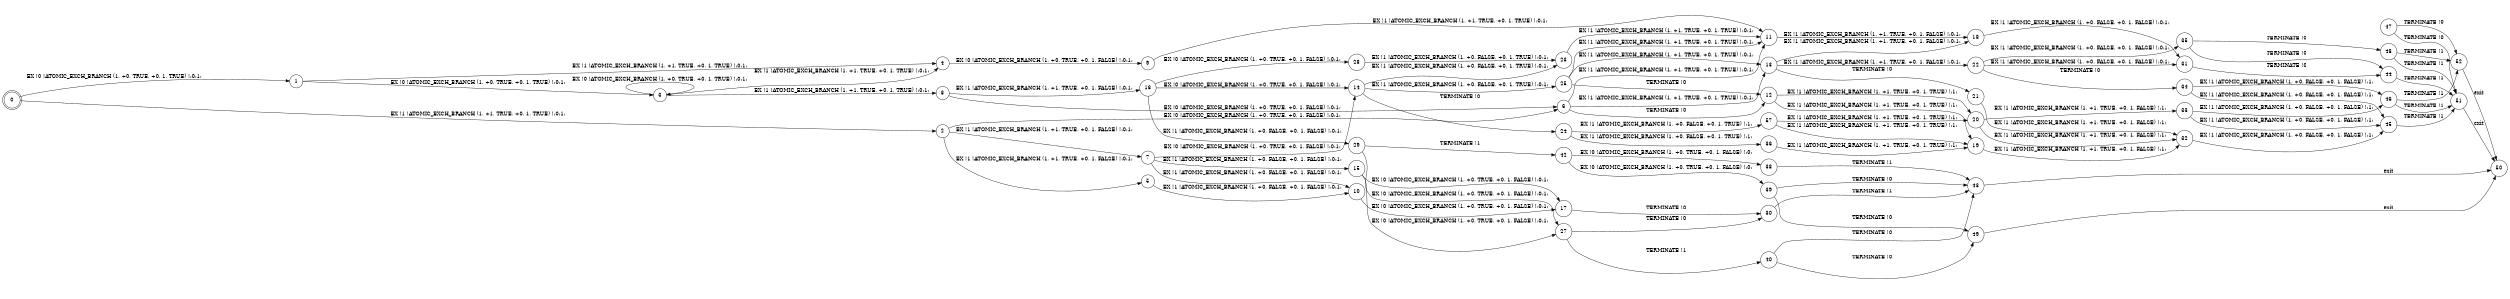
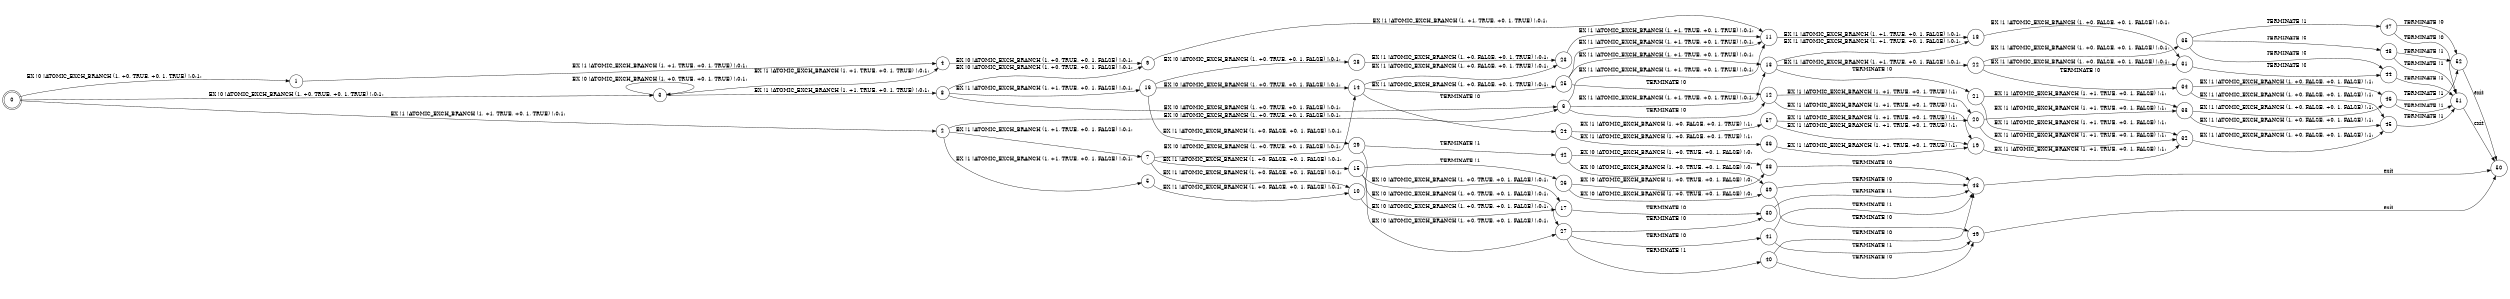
edge "35" -> "47": added, label "TERMINATE !1"
edge "8" -> "9": added, label "EX !0 !ATOMIC_EXCH_BRANCH (1, +0, TRUE, +0, 1, FALSE) !:0:1:"
edge "1" -> "3": now "0" -> "3"
edge "21" -> "33": added, label "EX !1 !ATOMIC_EXCH_BRANCH (1, +1, TRUE, +0, 1, FALSE) !:1:"
edge "38" -> "43": label "TERMINATE !1" -> "TERMINATE !0"
node "26": added
node "41": added
